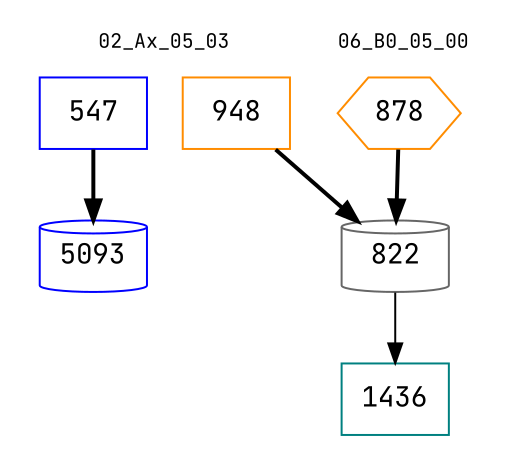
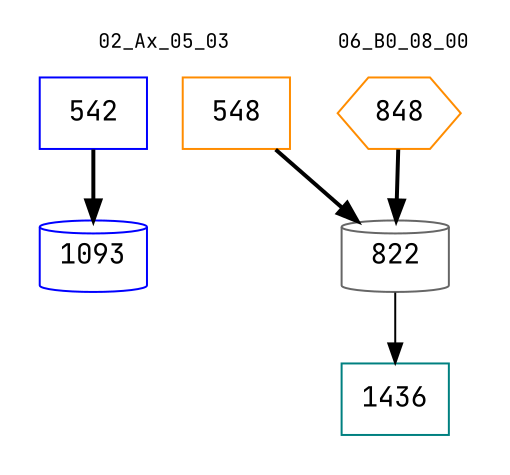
cluster "06_B0_05_00": label "06_B0_05_00" -> "06_B0_08_00"
node "547": label "547" -> "542"
node "948": label "948" -> "548"
node "878": label "878" -> "848"
node "5093": label "5093" -> "1093"
